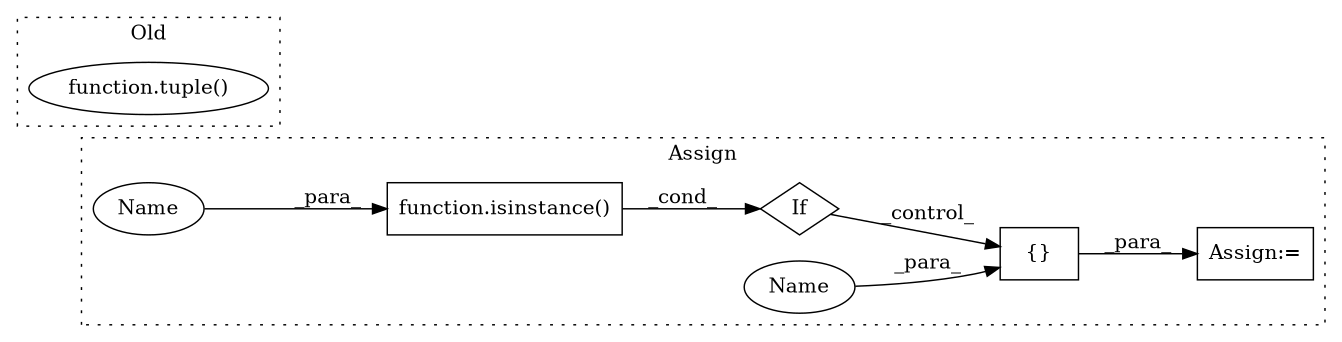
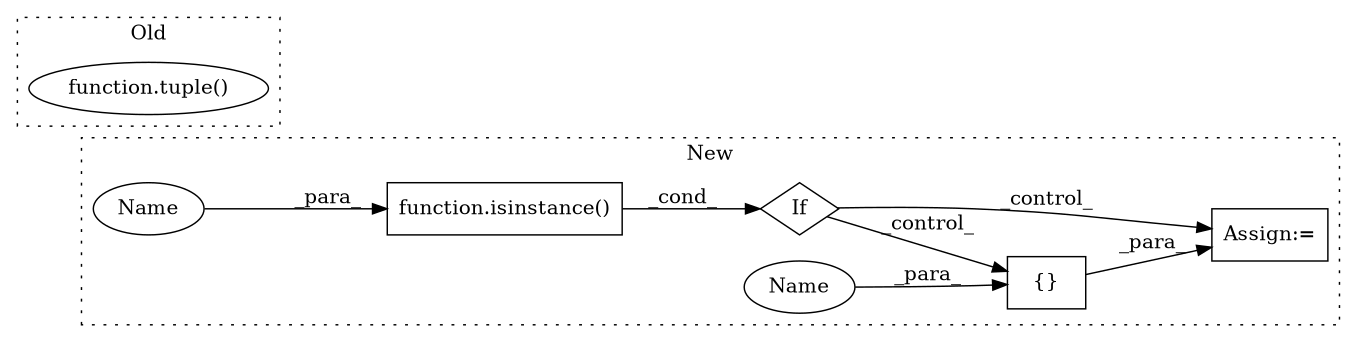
cluster "Assign": label "Assign" -> "New"
edge "If" -> "Assign:=": added, label "_control_"
